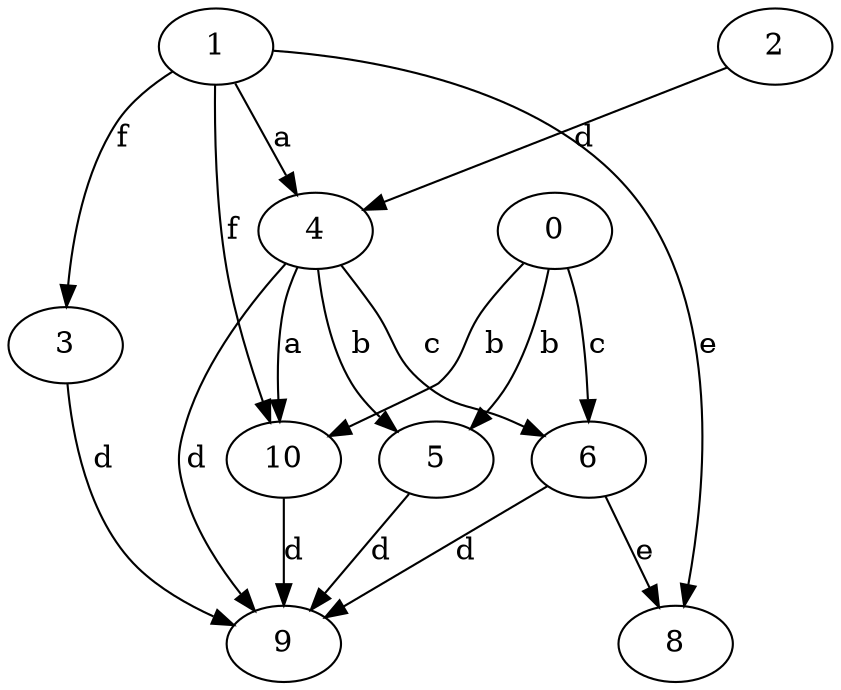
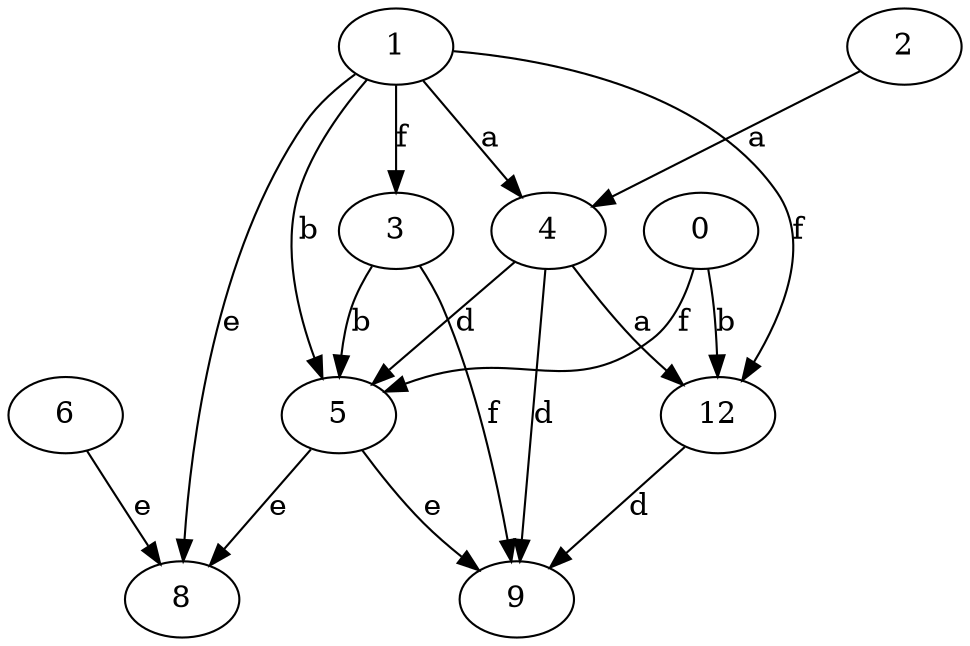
edge "2" -> "4": label "d" -> "a"
edge "1" -> "5": added, label "b"
edge "3" -> "5": added, label "b"
edge "0" -> "6": removed, label "c"
edge "4" -> "5": label "b" -> "d"
edge "0" -> "5": label "b" -> "f"
edge "4" -> "6": removed, label "c"
edge "3" -> "9": label "d" -> "f"
node "10": label "10" -> "12"
edge "5" -> "8": added, label "e"
edge "6" -> "9": removed, label "d"
edge "5" -> "9": label "d" -> "e"
